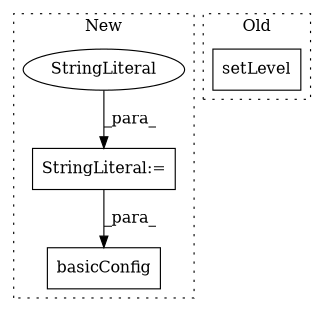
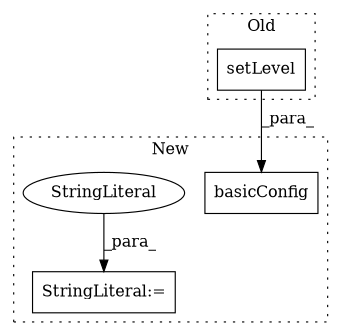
edge "StringLiteral:=" -> "basicConfig": now "setLevel" -> "basicConfig"
